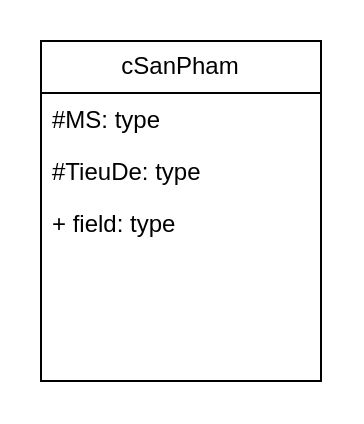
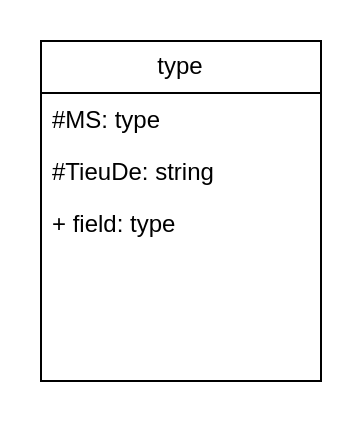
node "cSanPham": label "cSanPham" -> "type"
node "#TieuDe: type": label "#TieuDe: type" -> "#TieuDe: string"
